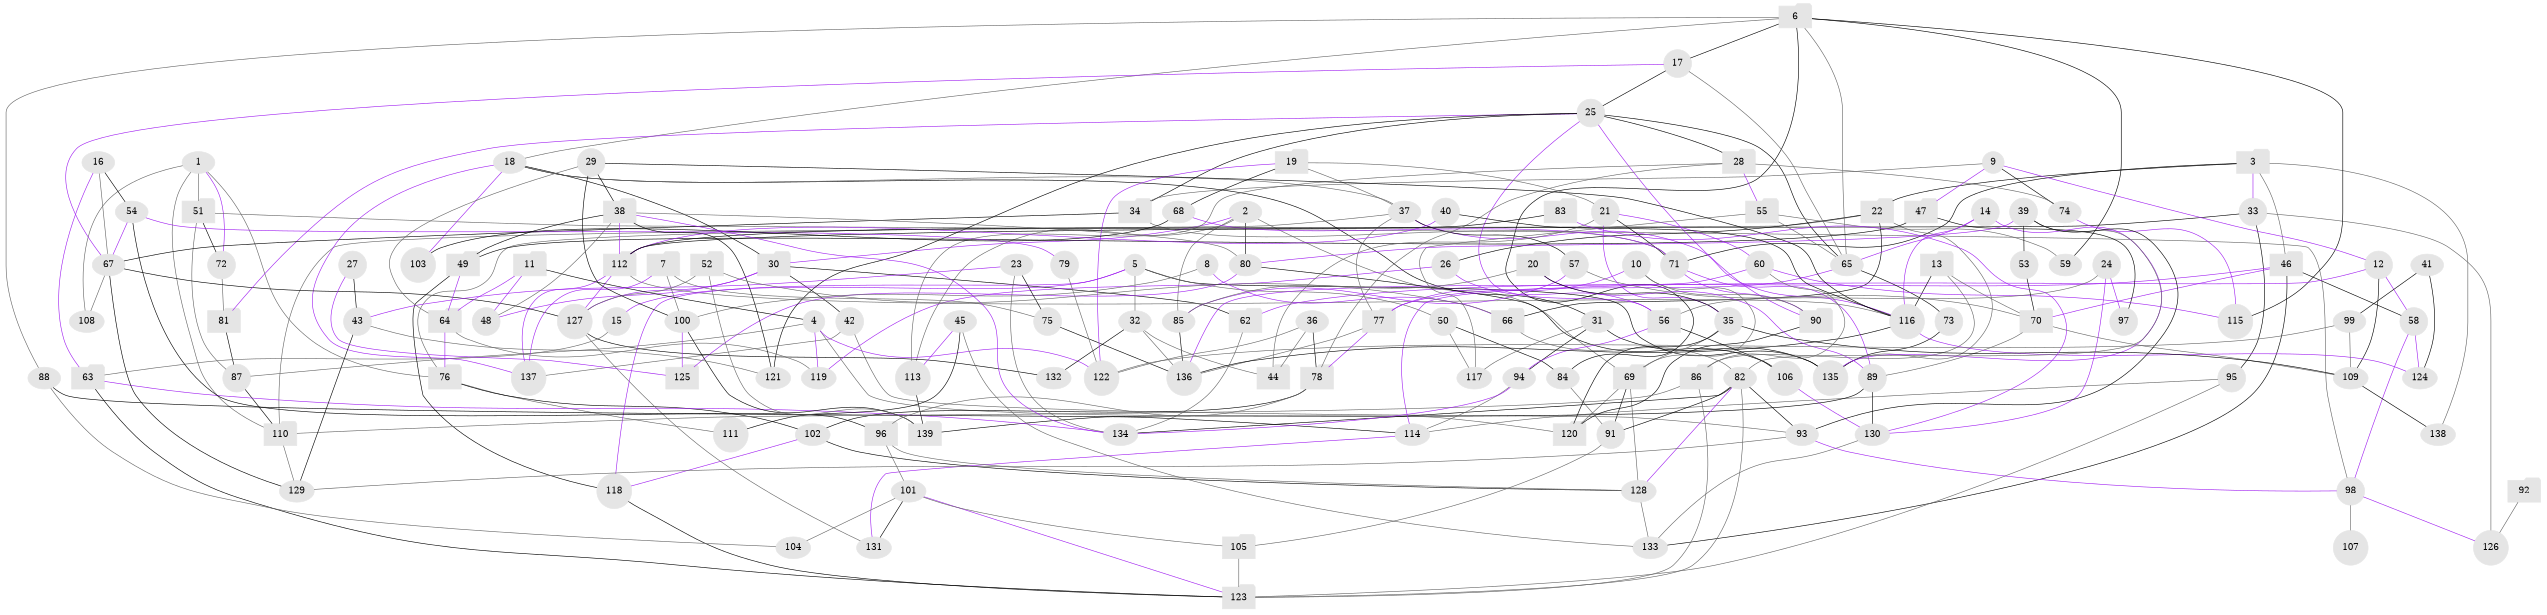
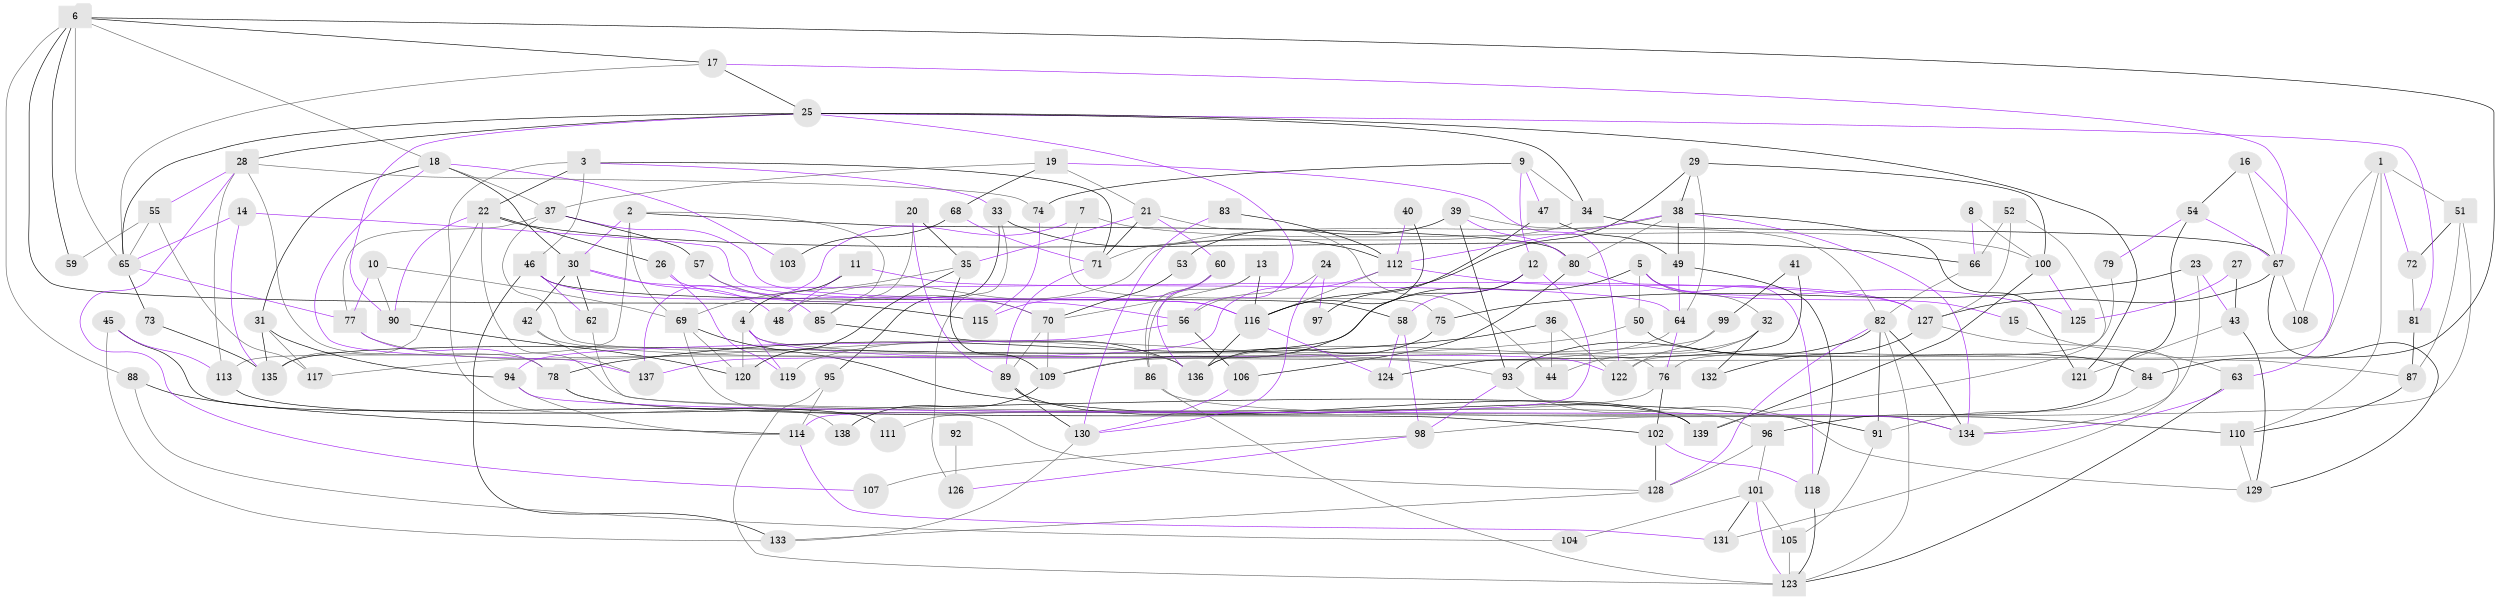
edge "71" -- "90": now "22" -- "90"
edge "28" -- "107": added
